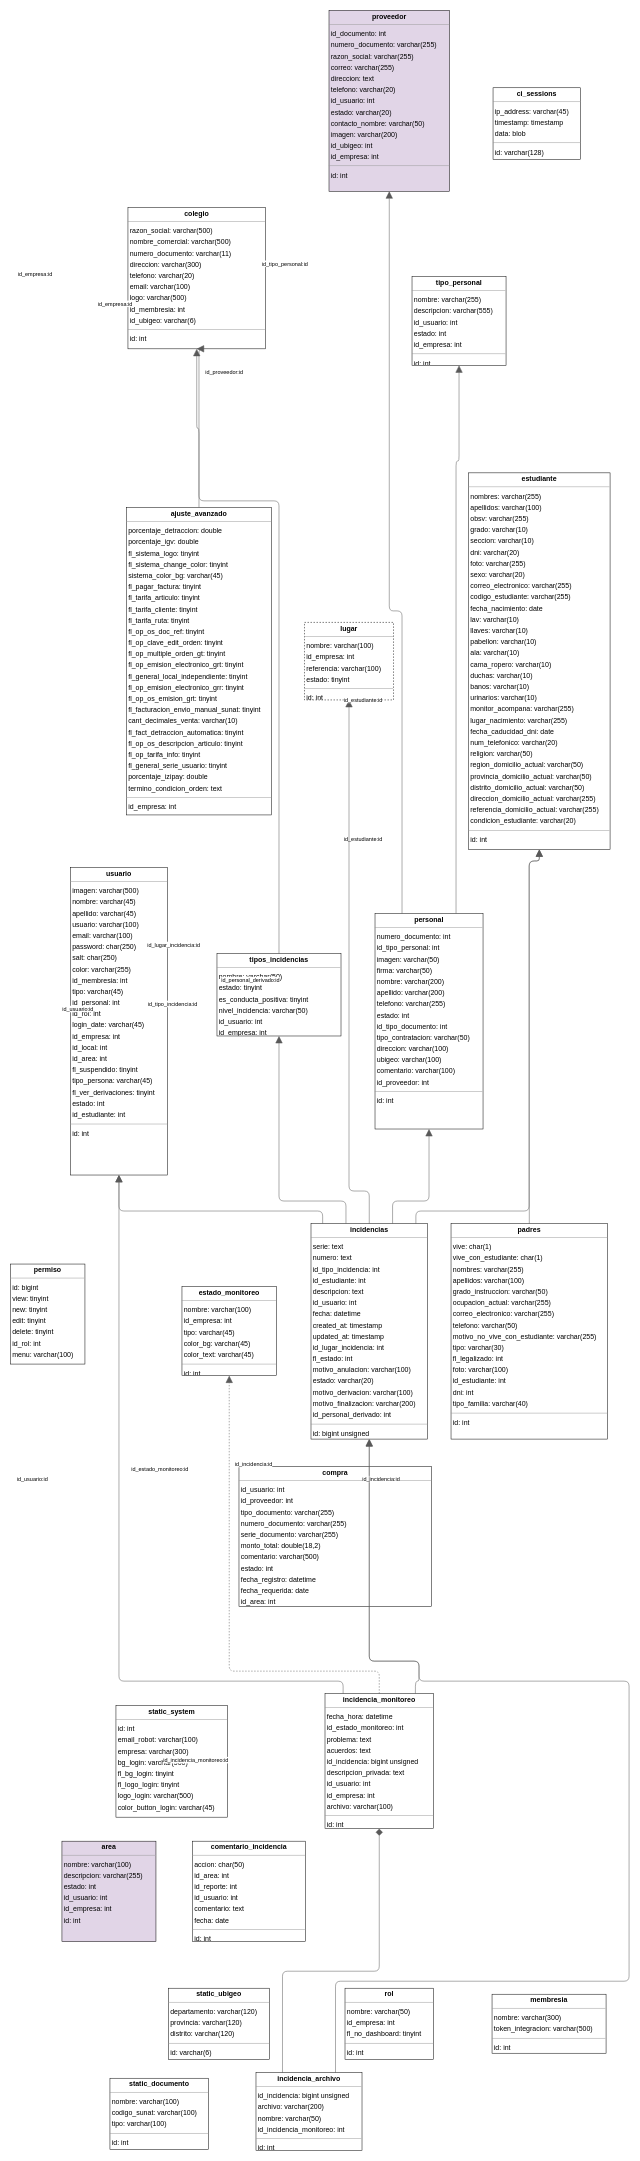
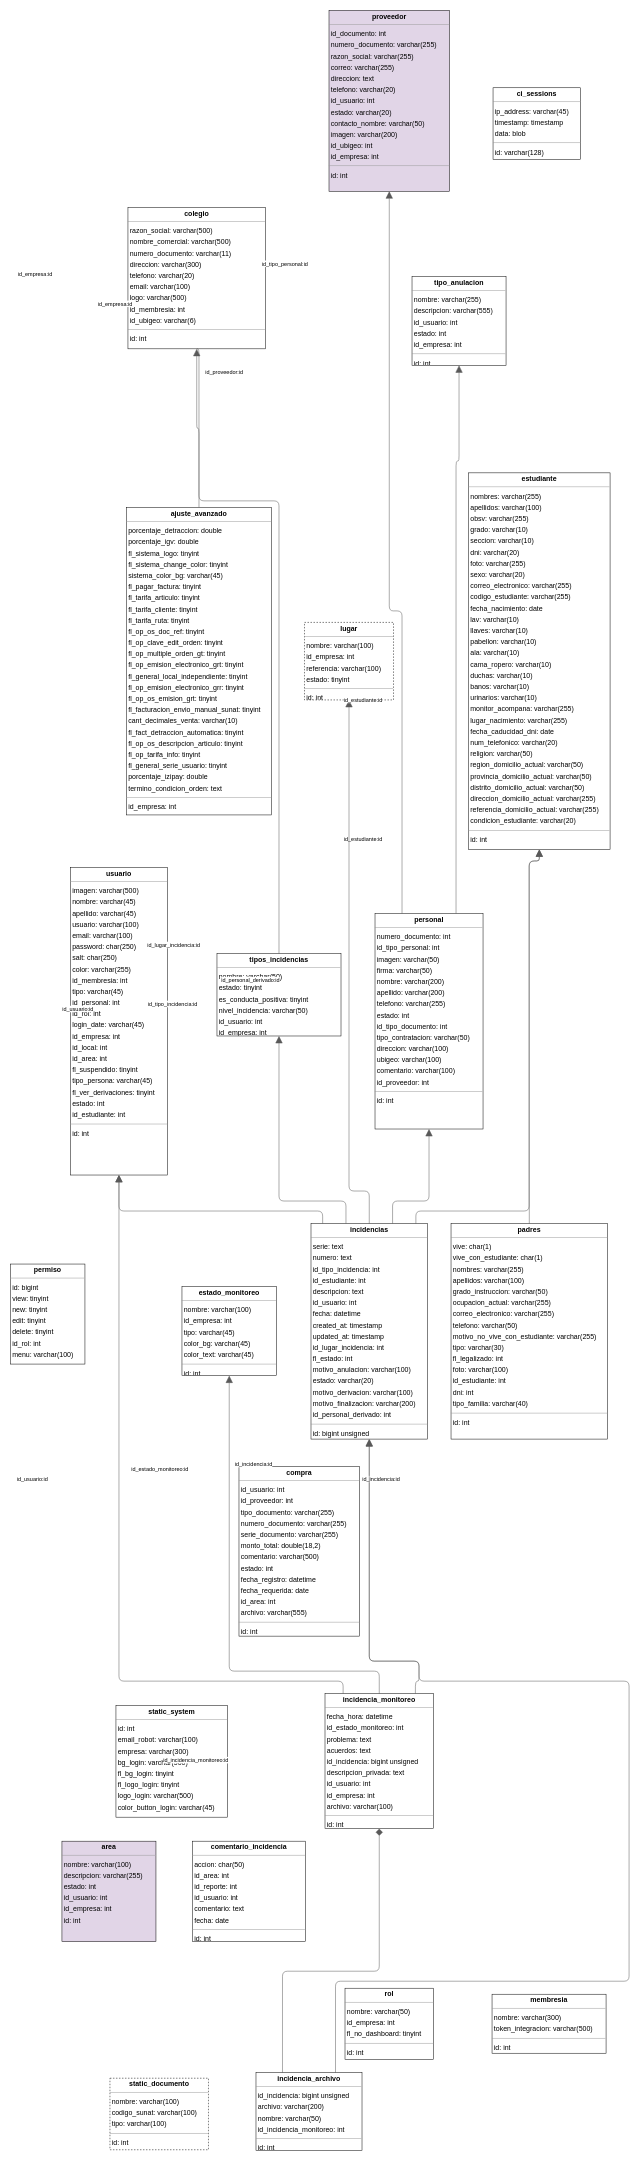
node "tipo_personal nombre: varchar(255) descripcion: varchar(555) id_usuario: int estado: int id_empresa: int id: int": label "tipo_personal nombre: varchar(255) descripcion: varchar(555) id_usuario: int estado: int id_empresa: int id: int" -> "tipo_anulacion nombre: varchar(255) descripcion: varchar(555) id_usuario: int estado: int id_empresa: int id: int"
edge "tipos_incidencias nombre: varchar(50) estado: tinyint es_conducta_positiva: tinyint nivel_incidencia: varchar(50) id_usuario: int id_empresa: int id: int" -> "colegio razon_social: varchar(500) nombre_comercial: varchar(500) numero_documento: varchar(11) direccion: varchar(300) telefono: varchar(20) email: varchar(100) logo: varchar(500) id_membresia: int id_ubigeo: varchar(6) id: int": arrowhead block -> none
node "compra id_usuario: int id_proveedor: int tipo_documento: varchar(255) numero_documento: varchar(255) serie_documento: varchar(255) monto_total: double(18,2) comentario: varchar(500) estado: int fecha_registro: datetime fecha_requerida: date id_area: int archivo: varchar(555) id: int": size 193x140 -> 121x170
edge "incidencia_monitoreo fecha_hora: datetime id_estado_monitoreo: int problema: text acuerdos: text id_incidencia: bigint unsigned descripcion_privada: text id_usuario: int id_empresa: int archivo: varchar(100) id: int" -> "estado_monitoreo nombre: varchar(100) id_empresa: int tipo: varchar(45) color_bg: varchar(45) color_text: varchar(45) id: int": style dashed -> solid
node "static_ubigeo departamento: varchar(120) provincia: varchar(120) distrito: varchar(120) id: varchar(6)": removed
node "static_documento nombre: varchar(100) codigo_sunat: varchar(100) tipo: varchar(100) id: int": style solid -> dashed
